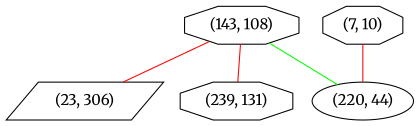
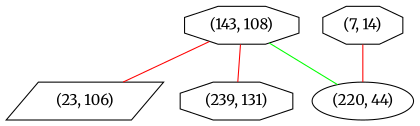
node "(7, 10)": label "(7, 10)" -> "(7, 14)"
node "(23, 306)": label "(23, 306)" -> "(23, 106)"
